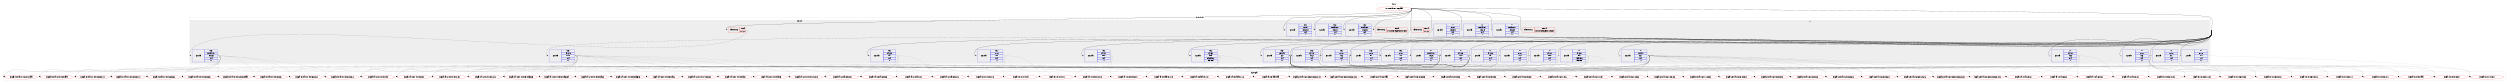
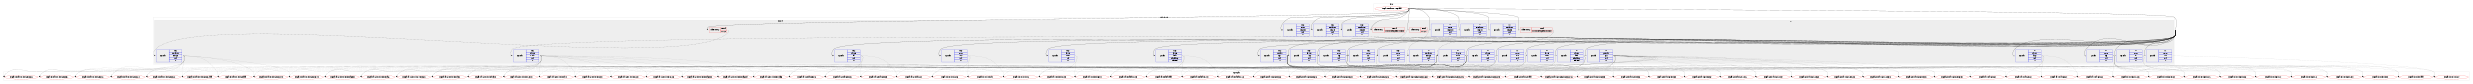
node "run://sci-chemistry/votca-9999": label "run://sci-chemistry/votca-9999" -> "portage://sci-chemistry/votca-9999"
node "portage://sci-chemistry/bash-2024.9999": label "portage://sci-chemistry/bash-2024.9999" -> "portage://sci-chemistry/gromacs-2024.9999"
node "portage://sci-chemistry/gromacs-2023.9999": removed
